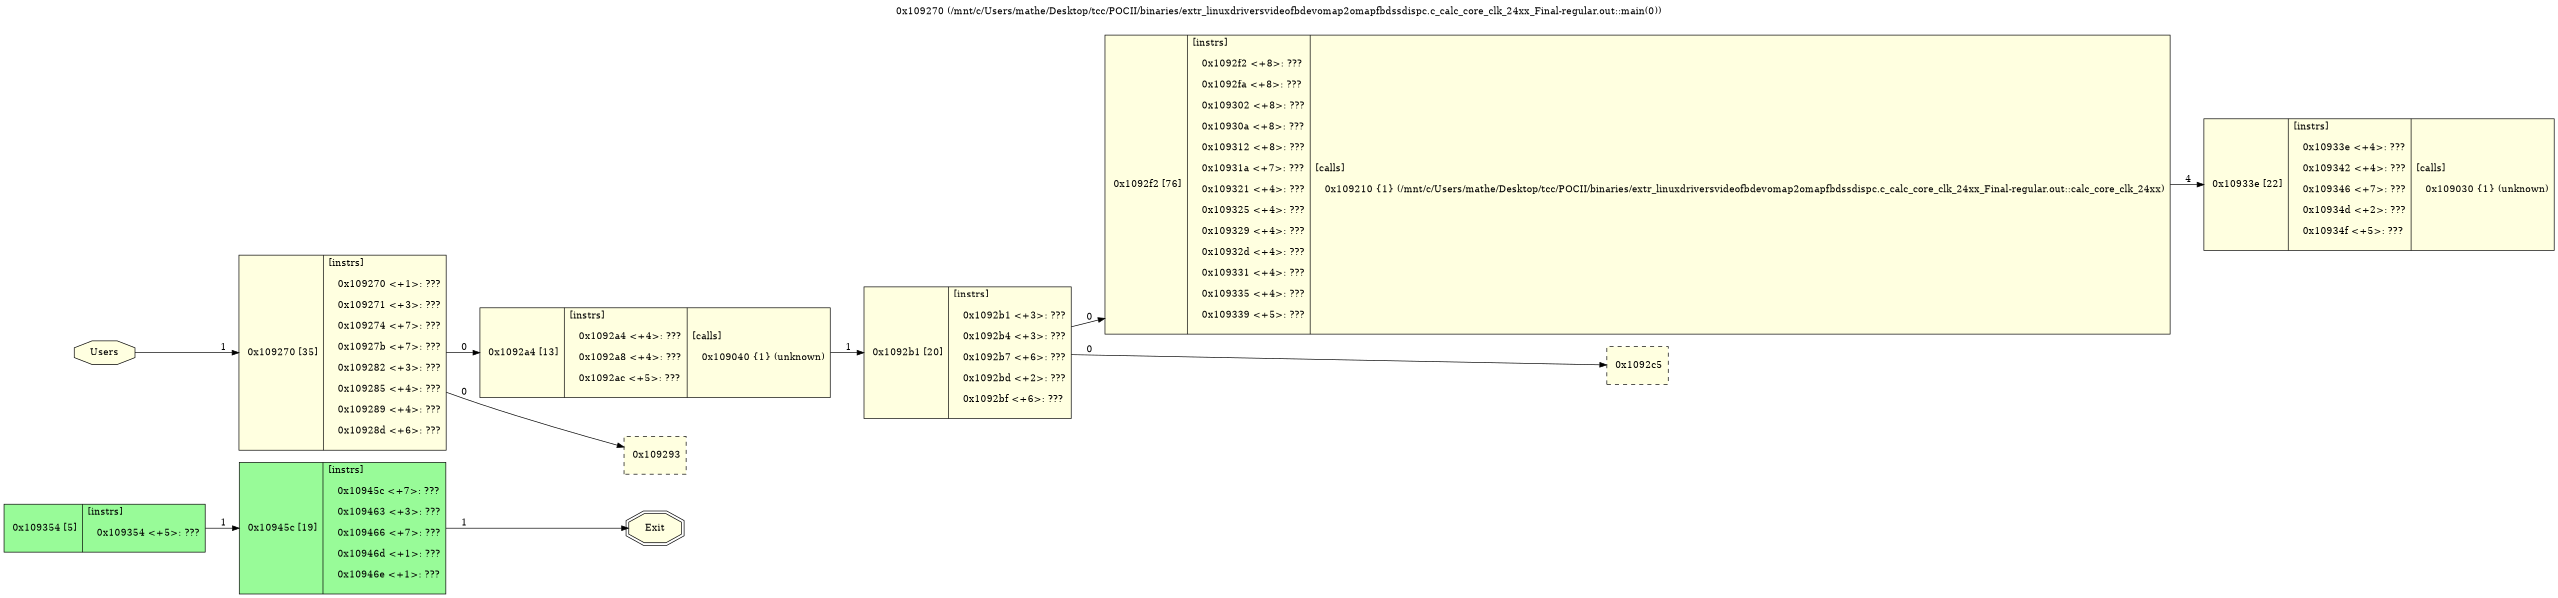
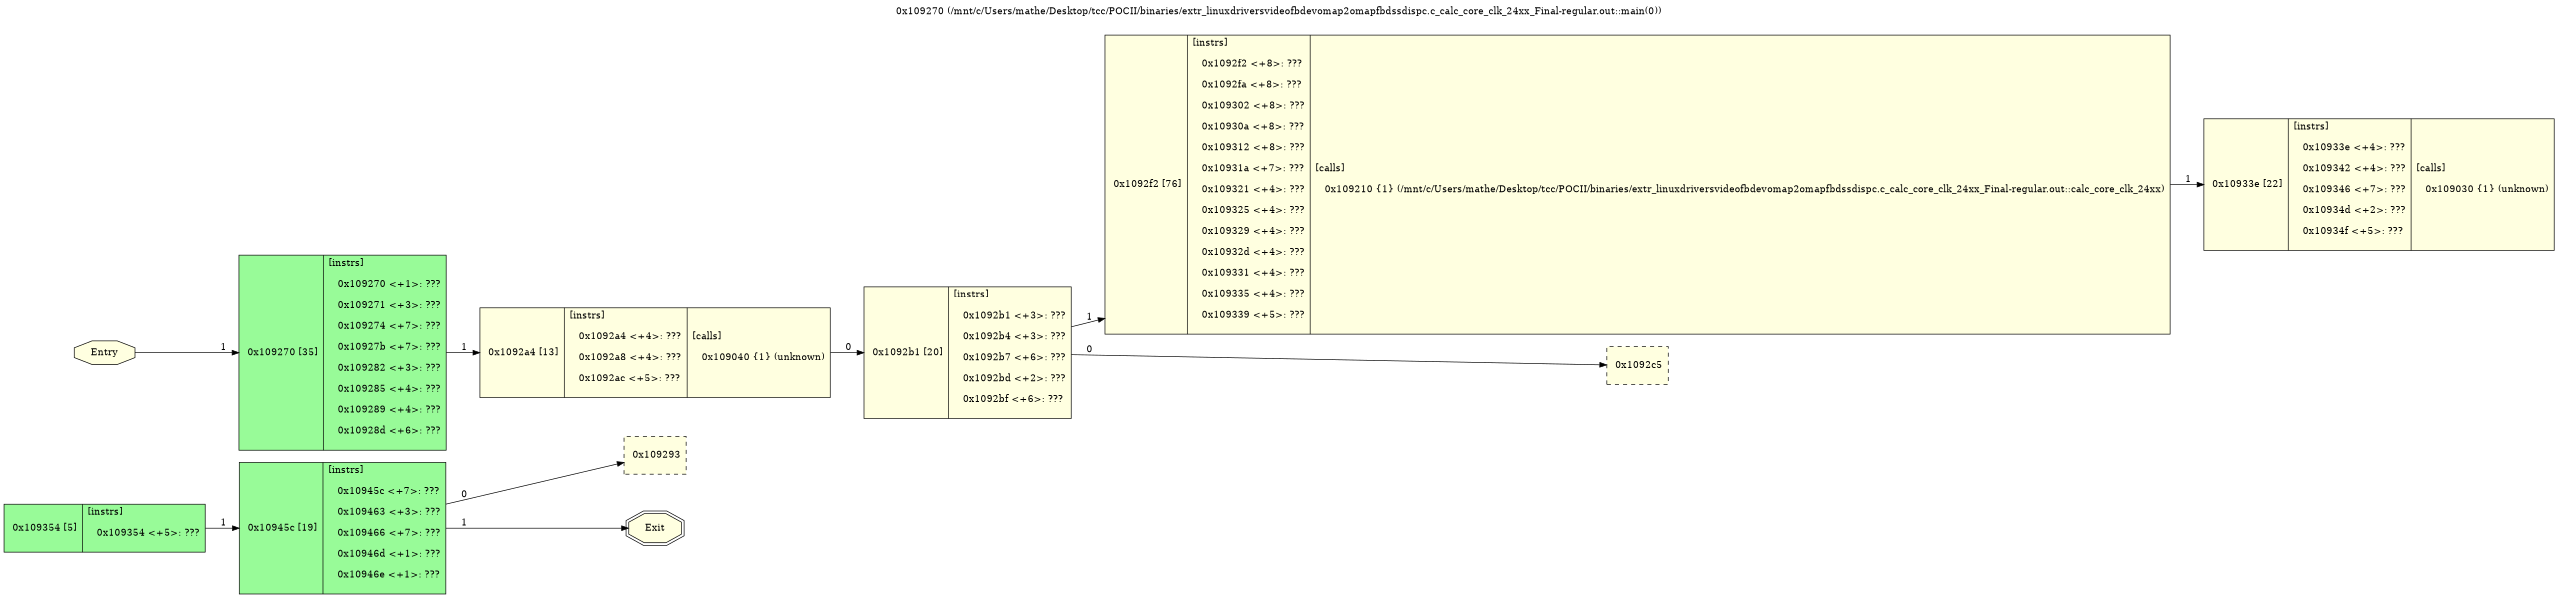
edge "0x1092f2 [76]" -> "0x10933e [22]": label " 4" -> " 1"
edge "0x1092b1 [20]" -> "0x1092f2 [76]": label " 0" -> " 1"
edge "0x109270 [35]" -> "0x1092a4 [13]": label " 0" -> " 1"
edge "0x1092a4 [13]" -> "0x1092b1 [20]": label " 1" -> " 0"
node "Users": label "Users" -> "Entry"
node "0x109270 [35]": fillcolor lightyellow -> palegreen
edge "0x109270 [35]" -> "0x109293": now "0x10945c [19]" -> "0x109293"
